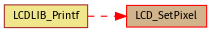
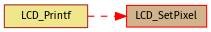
node "LCDLIB_Printf": label "LCDLIB_Printf" -> "LCD_Printf"
